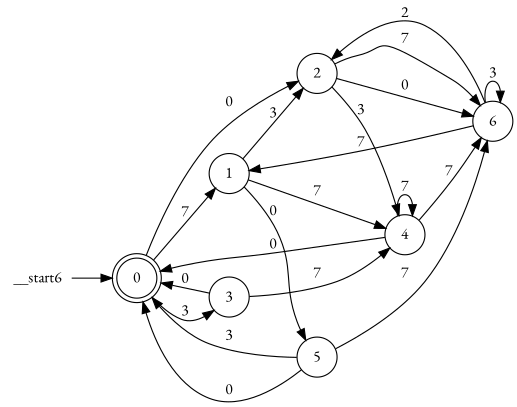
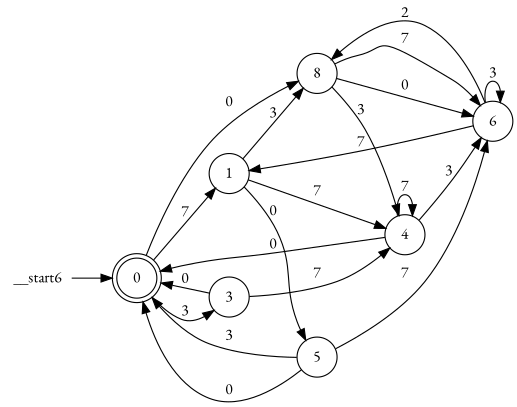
node "2": label "2" -> "8"
edge "4" -> "6": label "7" -> "3"
